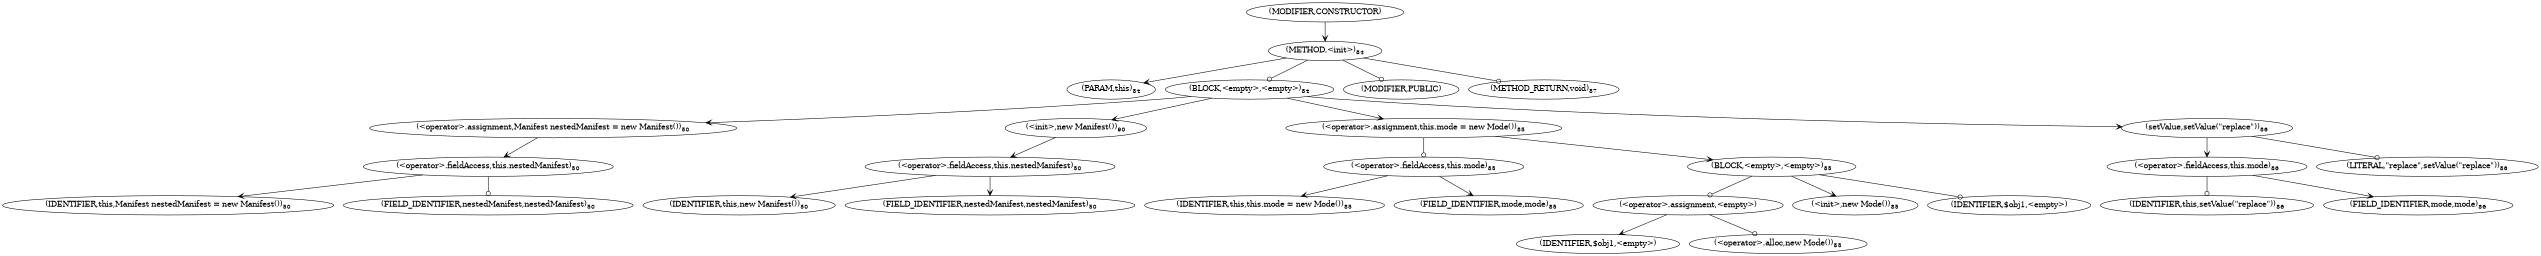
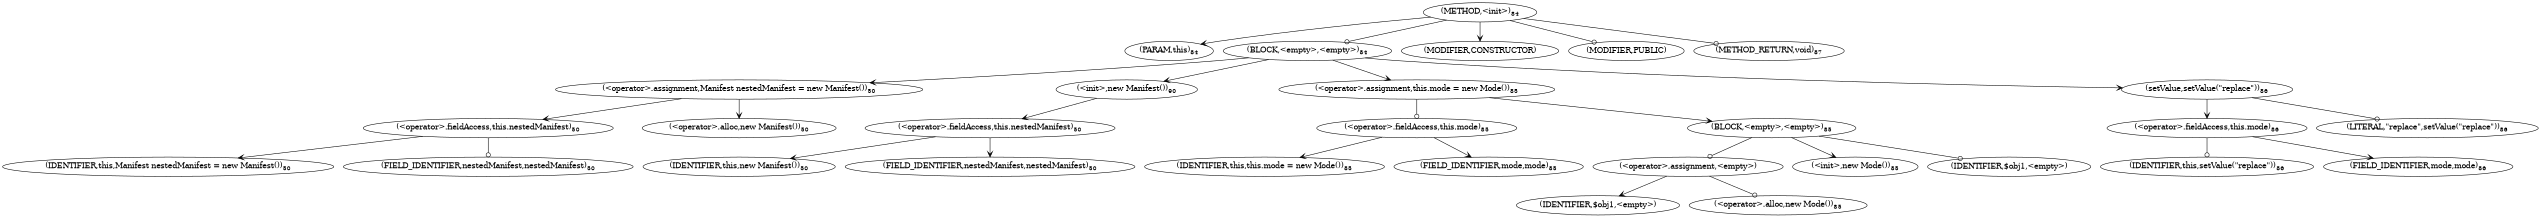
edge "(MODIFIER,CONSTRUCTOR)" -> "(METHOD,<init>)": reversed
node "(<operator>.alloc,new Manifest())": added
